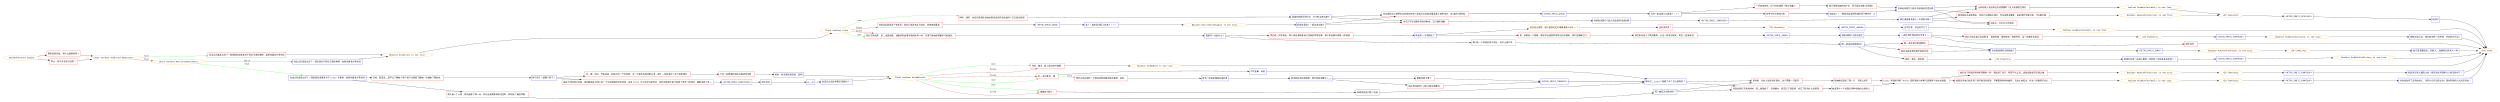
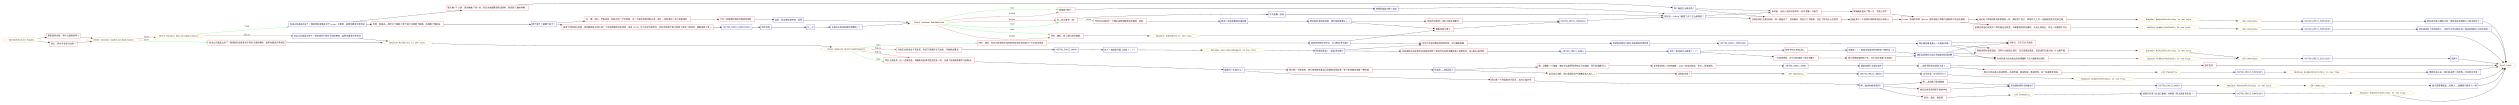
edge "我真的很想见到它们，它们听起来太酷了" -> "你知道我怎么使用传识来操控你吧？我也可以在奥金魇龙身上使用传识。这*真的*很奇怪。": now "我真的很想见到它们，它们听起来太酷了" -> "慢慢你就习惯了。"
node "Check boolean Lotus": label "Check boolean Lotus" -> "Check boolean AoiLiteralDragons"
